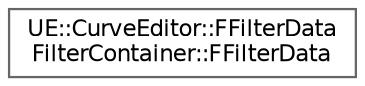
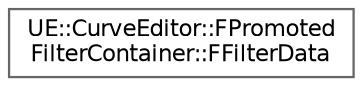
node "UE::CurveEditor::FFilterData FilterContainer::FFilterData": label "UE::CurveEditor::FFilterData FilterContainer::FFilterData" -> "UE::CurveEditor::FPromoted FilterContainer::FFilterData"
